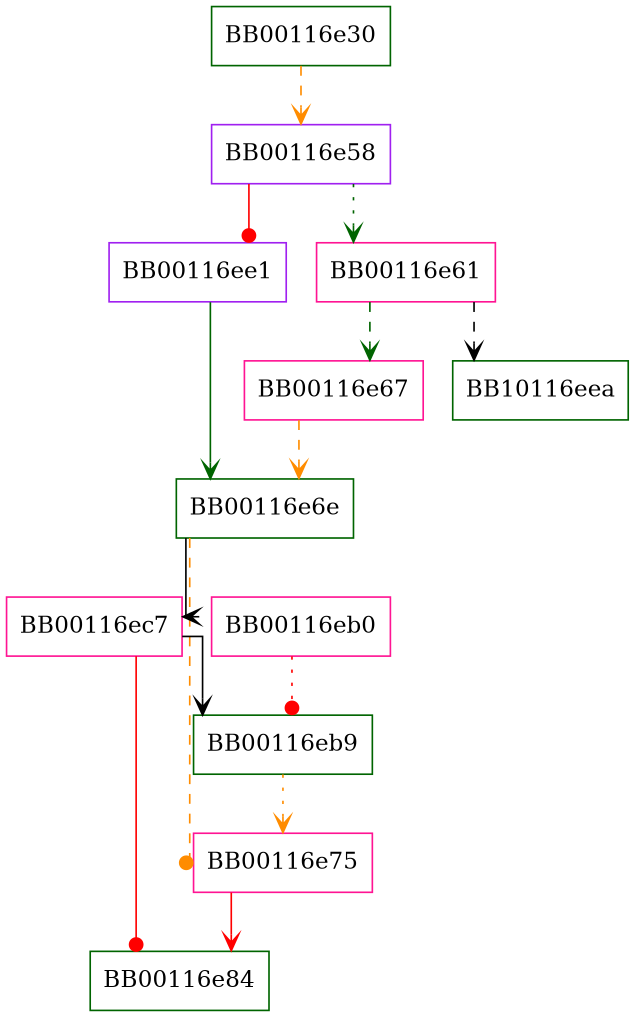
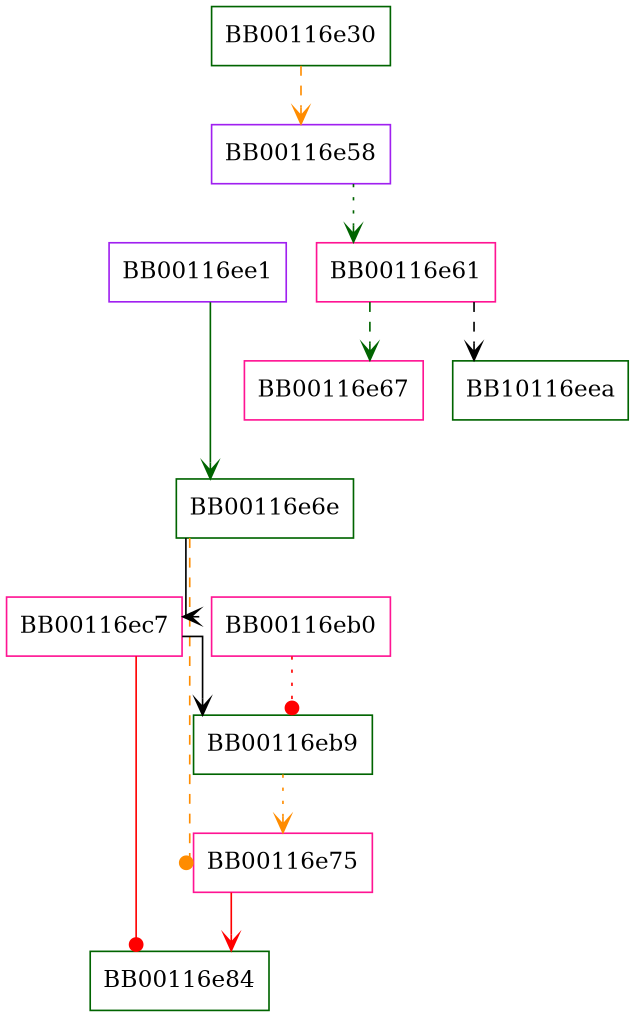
edge "BB00116e58" -> "BB00116ee1": removed
edge "BB00116e67" -> "BB00116e6e": removed
